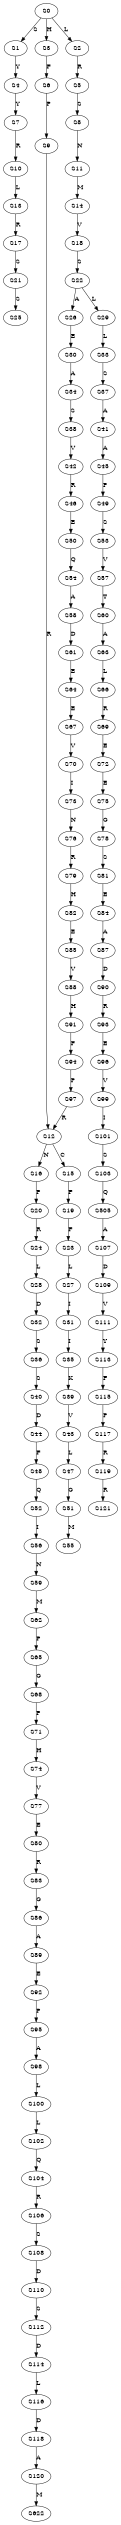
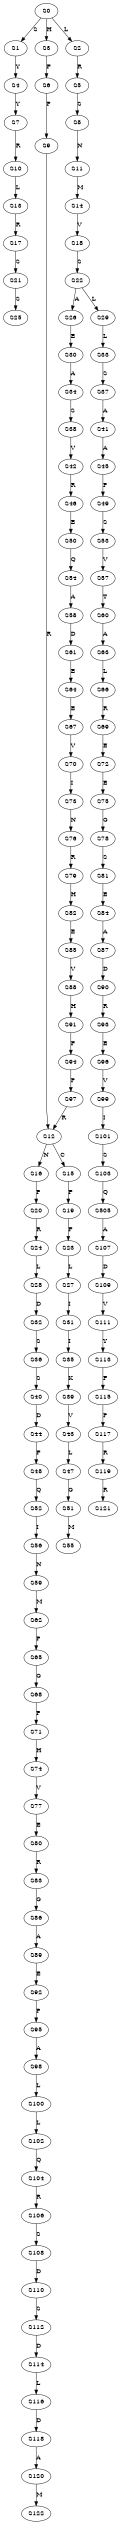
node "S622": label "S622" -> "S122"
